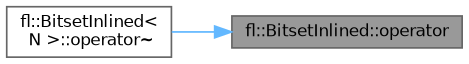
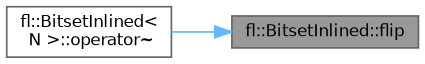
node "fl::BitsetInlined::operator": label "fl::BitsetInlined::operator" -> "fl::BitsetInlined::flip"
